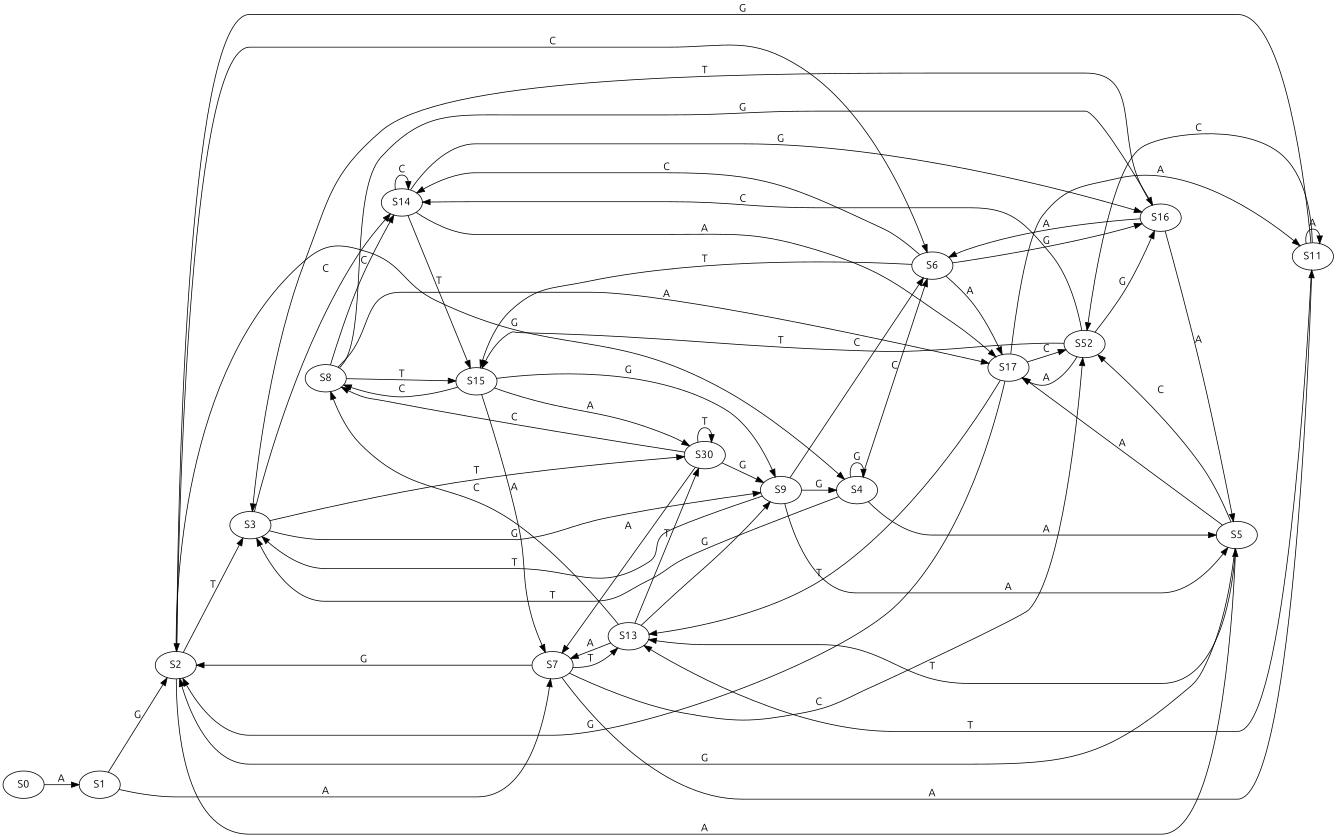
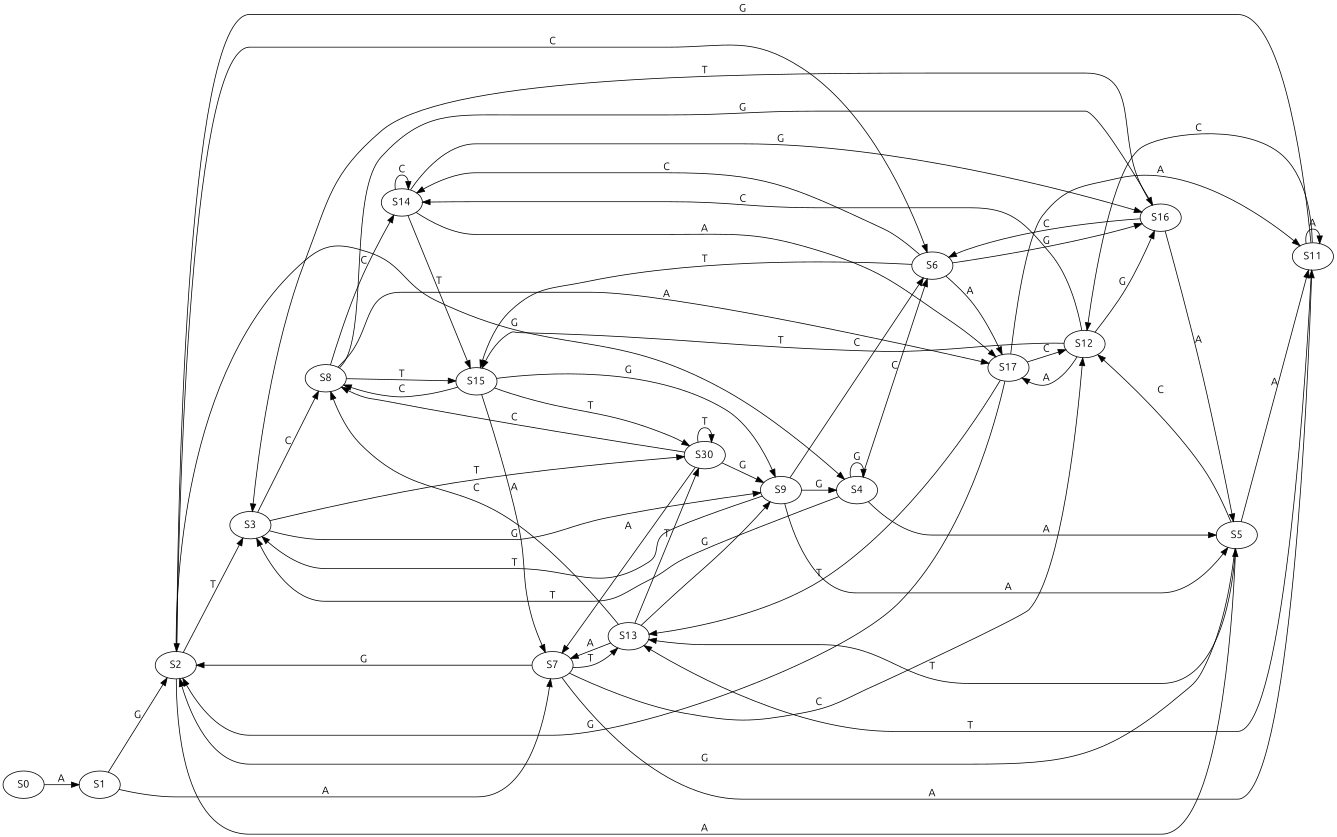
edge "S16" -> "S6": label "A" -> "C"
node "S52": label "S52" -> "S12"
edge "S3" -> "S14": now "S3" -> "S8"
edge "S15" -> "S30": label "A" -> "T"
edge "S5" -> "S17": now "S5" -> "S11"
